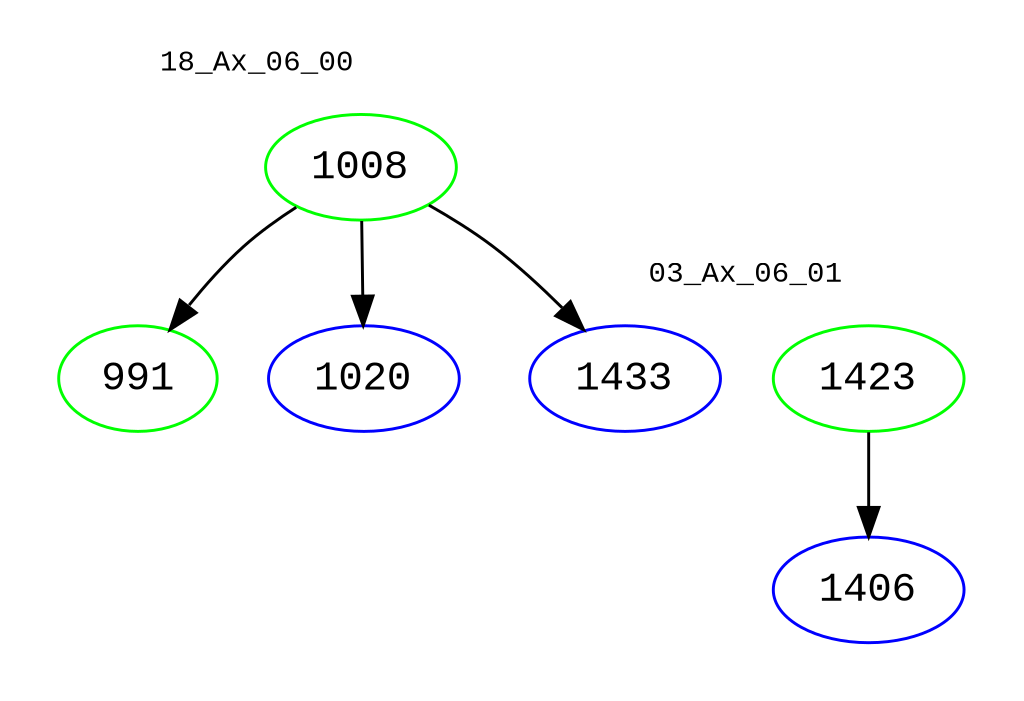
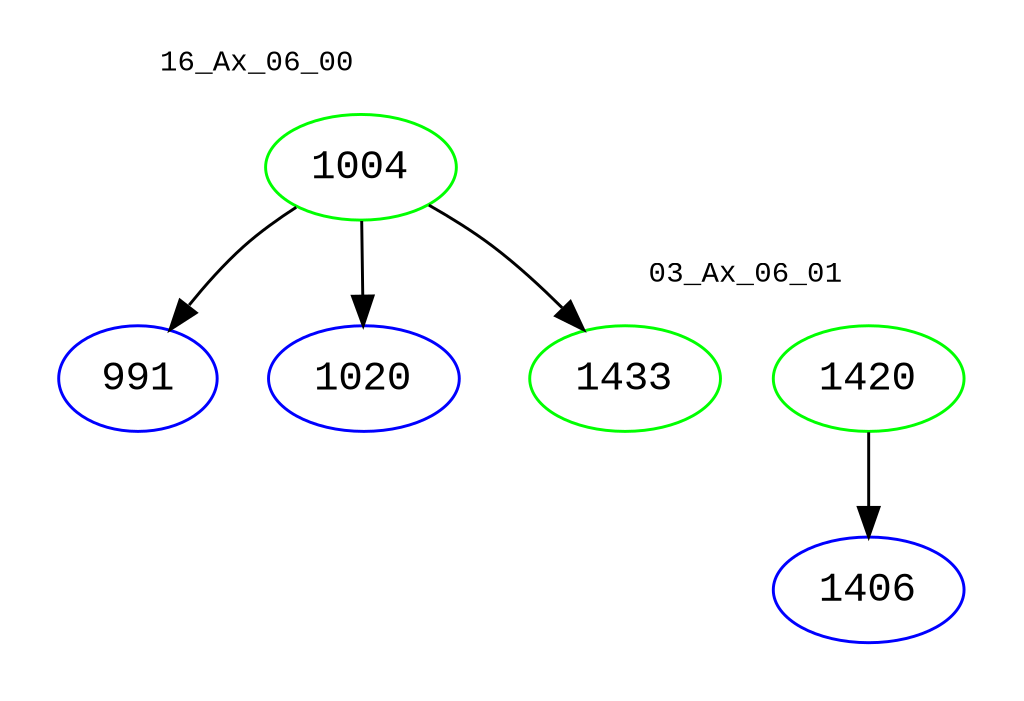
cluster "18_Ax_06_00": label "18_Ax_06_00" -> "16_Ax_06_00"
node "1008": label "1008" -> "1004"
node "991": color green -> blue
node "1433": color blue -> green
node "1423": label "1423" -> "1420"
